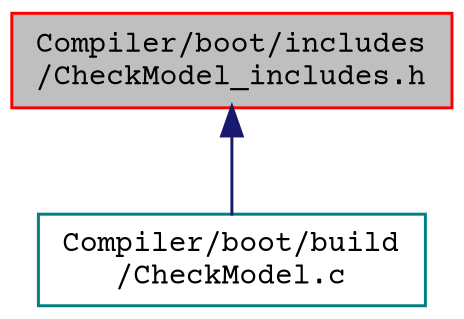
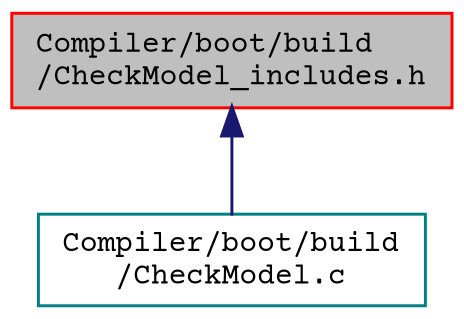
node "Compiler/boot/includes /CheckModel_includes.h": label "Compiler/boot/includes /CheckModel_includes.h" -> "Compiler/boot/build /CheckModel_includes.h"
